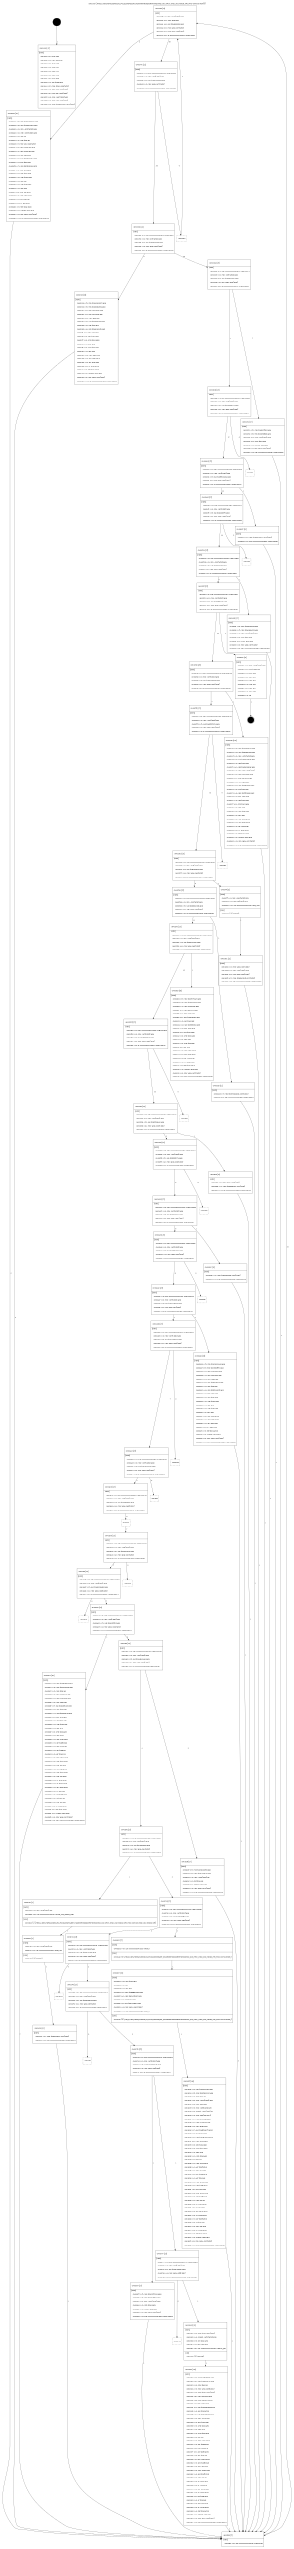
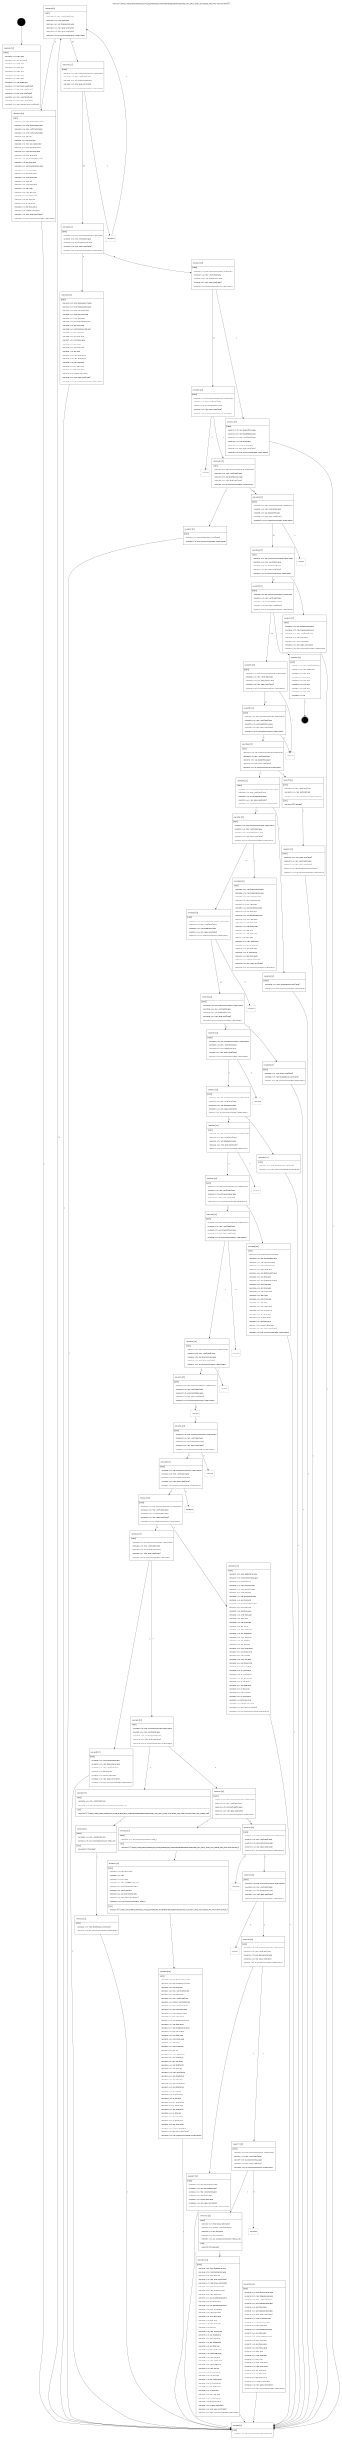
edge "0x401538 [25]" -> "0x401c3b [109]": now "0x401538 [25]" -> "0x401e12"
